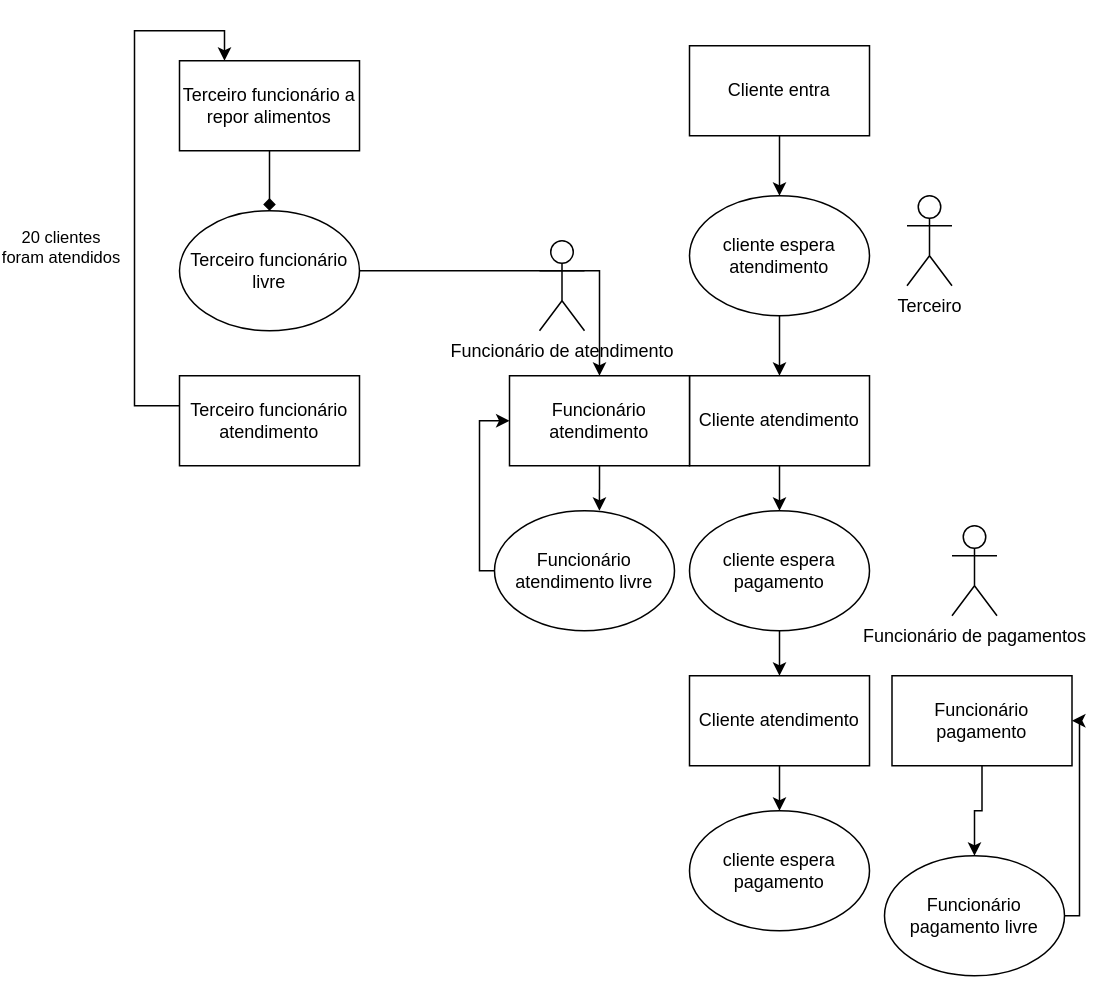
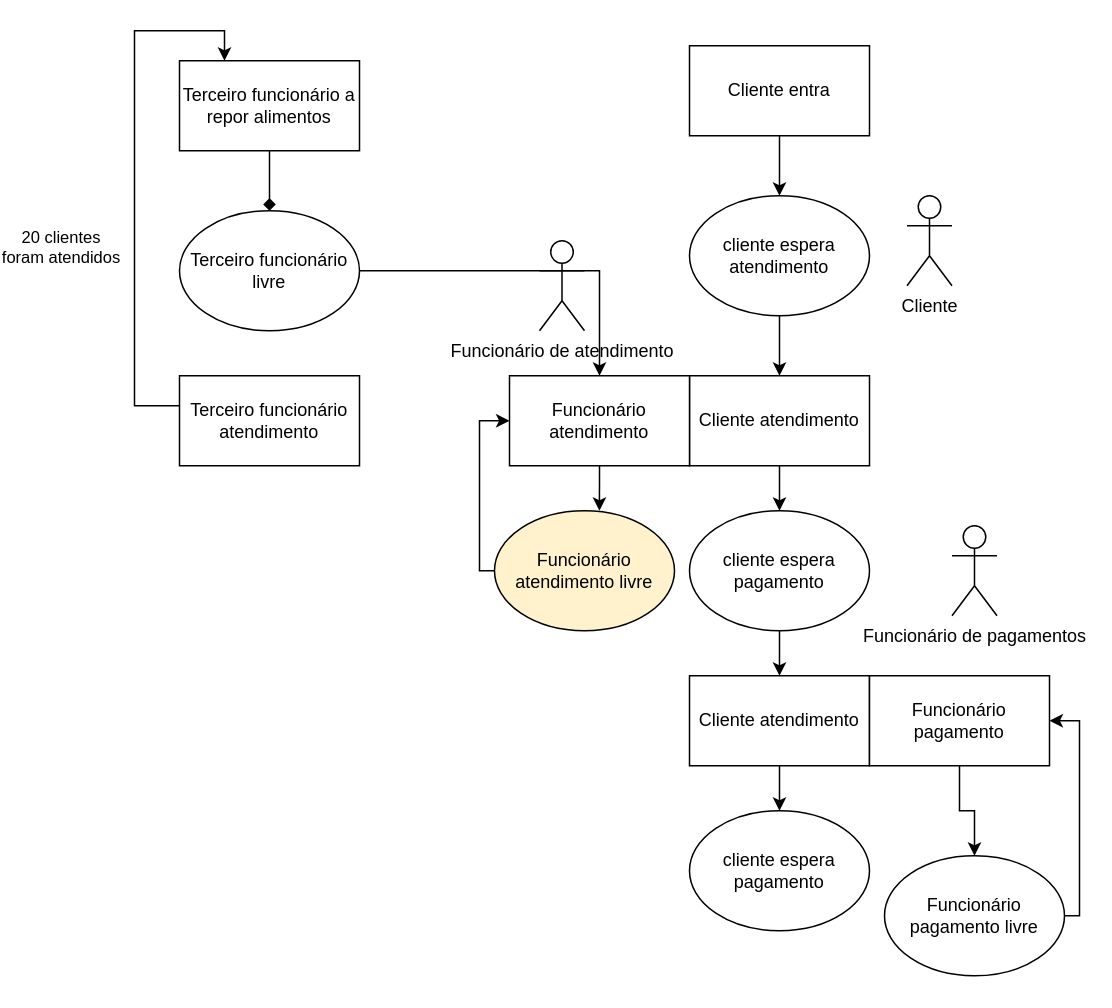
node "Terceiro": label "Terceiro" -> "Cliente"
node "Funcionário atendimento livre": fillcolor #ffffff -> #fff2cc
node "Funcionário pagamento": moved (982, 721) -> (959, 721)
